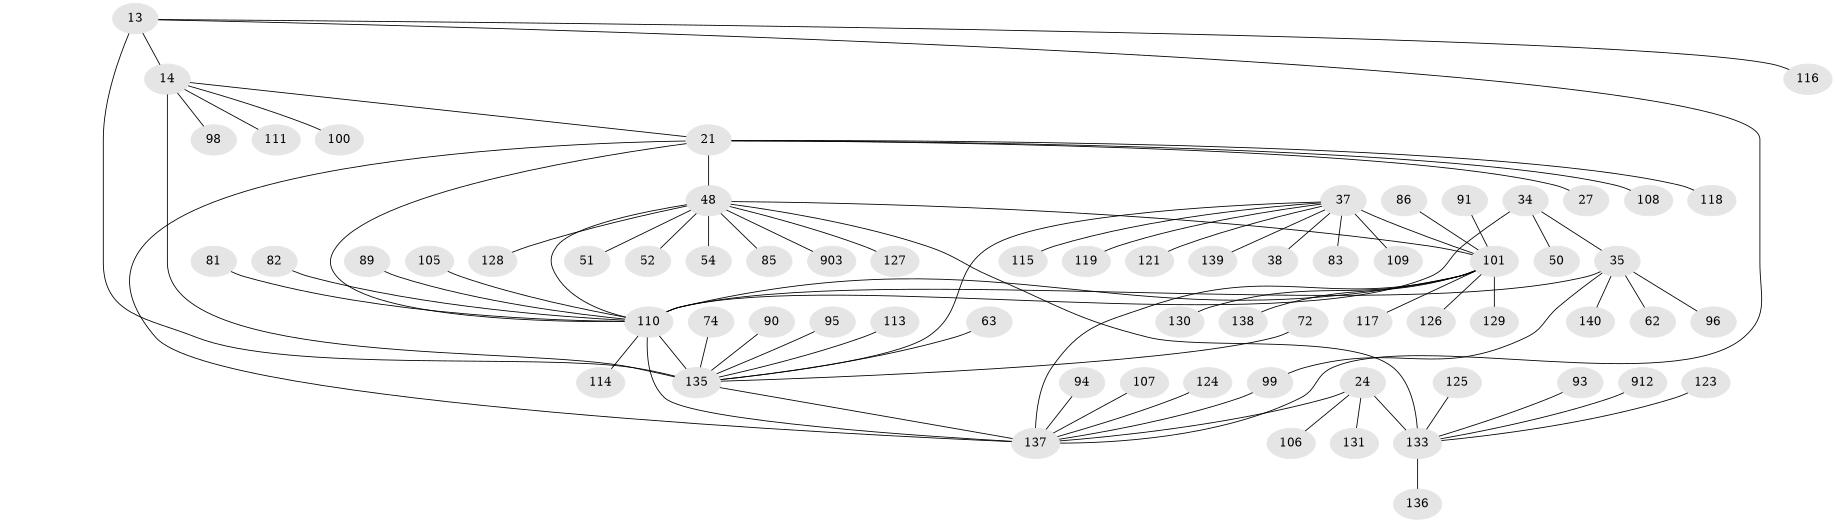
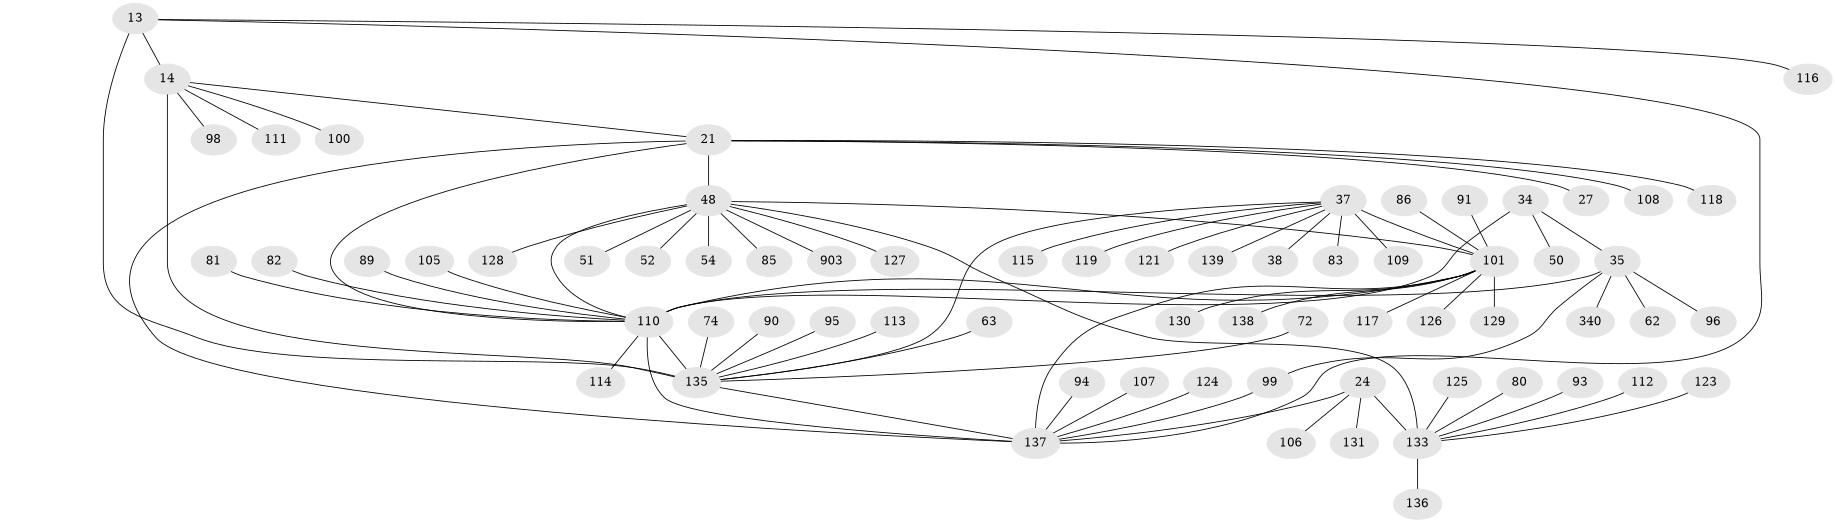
node "140": label "140" -> "340"
node "80": added
node "912": label "912" -> "112"
